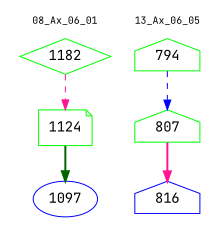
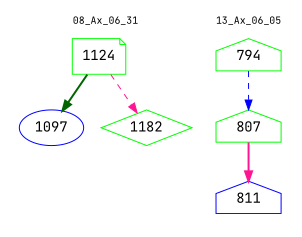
cluster "08_Ax_06_01": label "08_Ax_06_01" -> "08_Ax_06_31"
edge "1182" -> "1124": reversed
node "816": label "816" -> "811"
